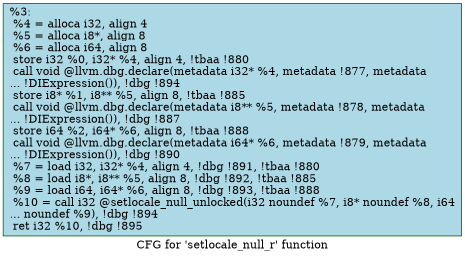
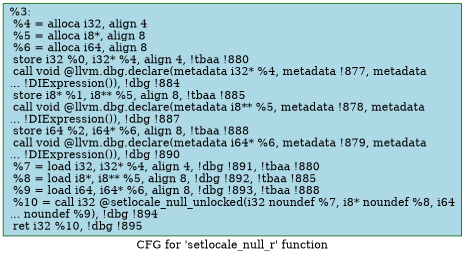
node "%3:": text "... !DIExpression()), !dbg !894" -> "... !DIExpression()), !dbg !884"
